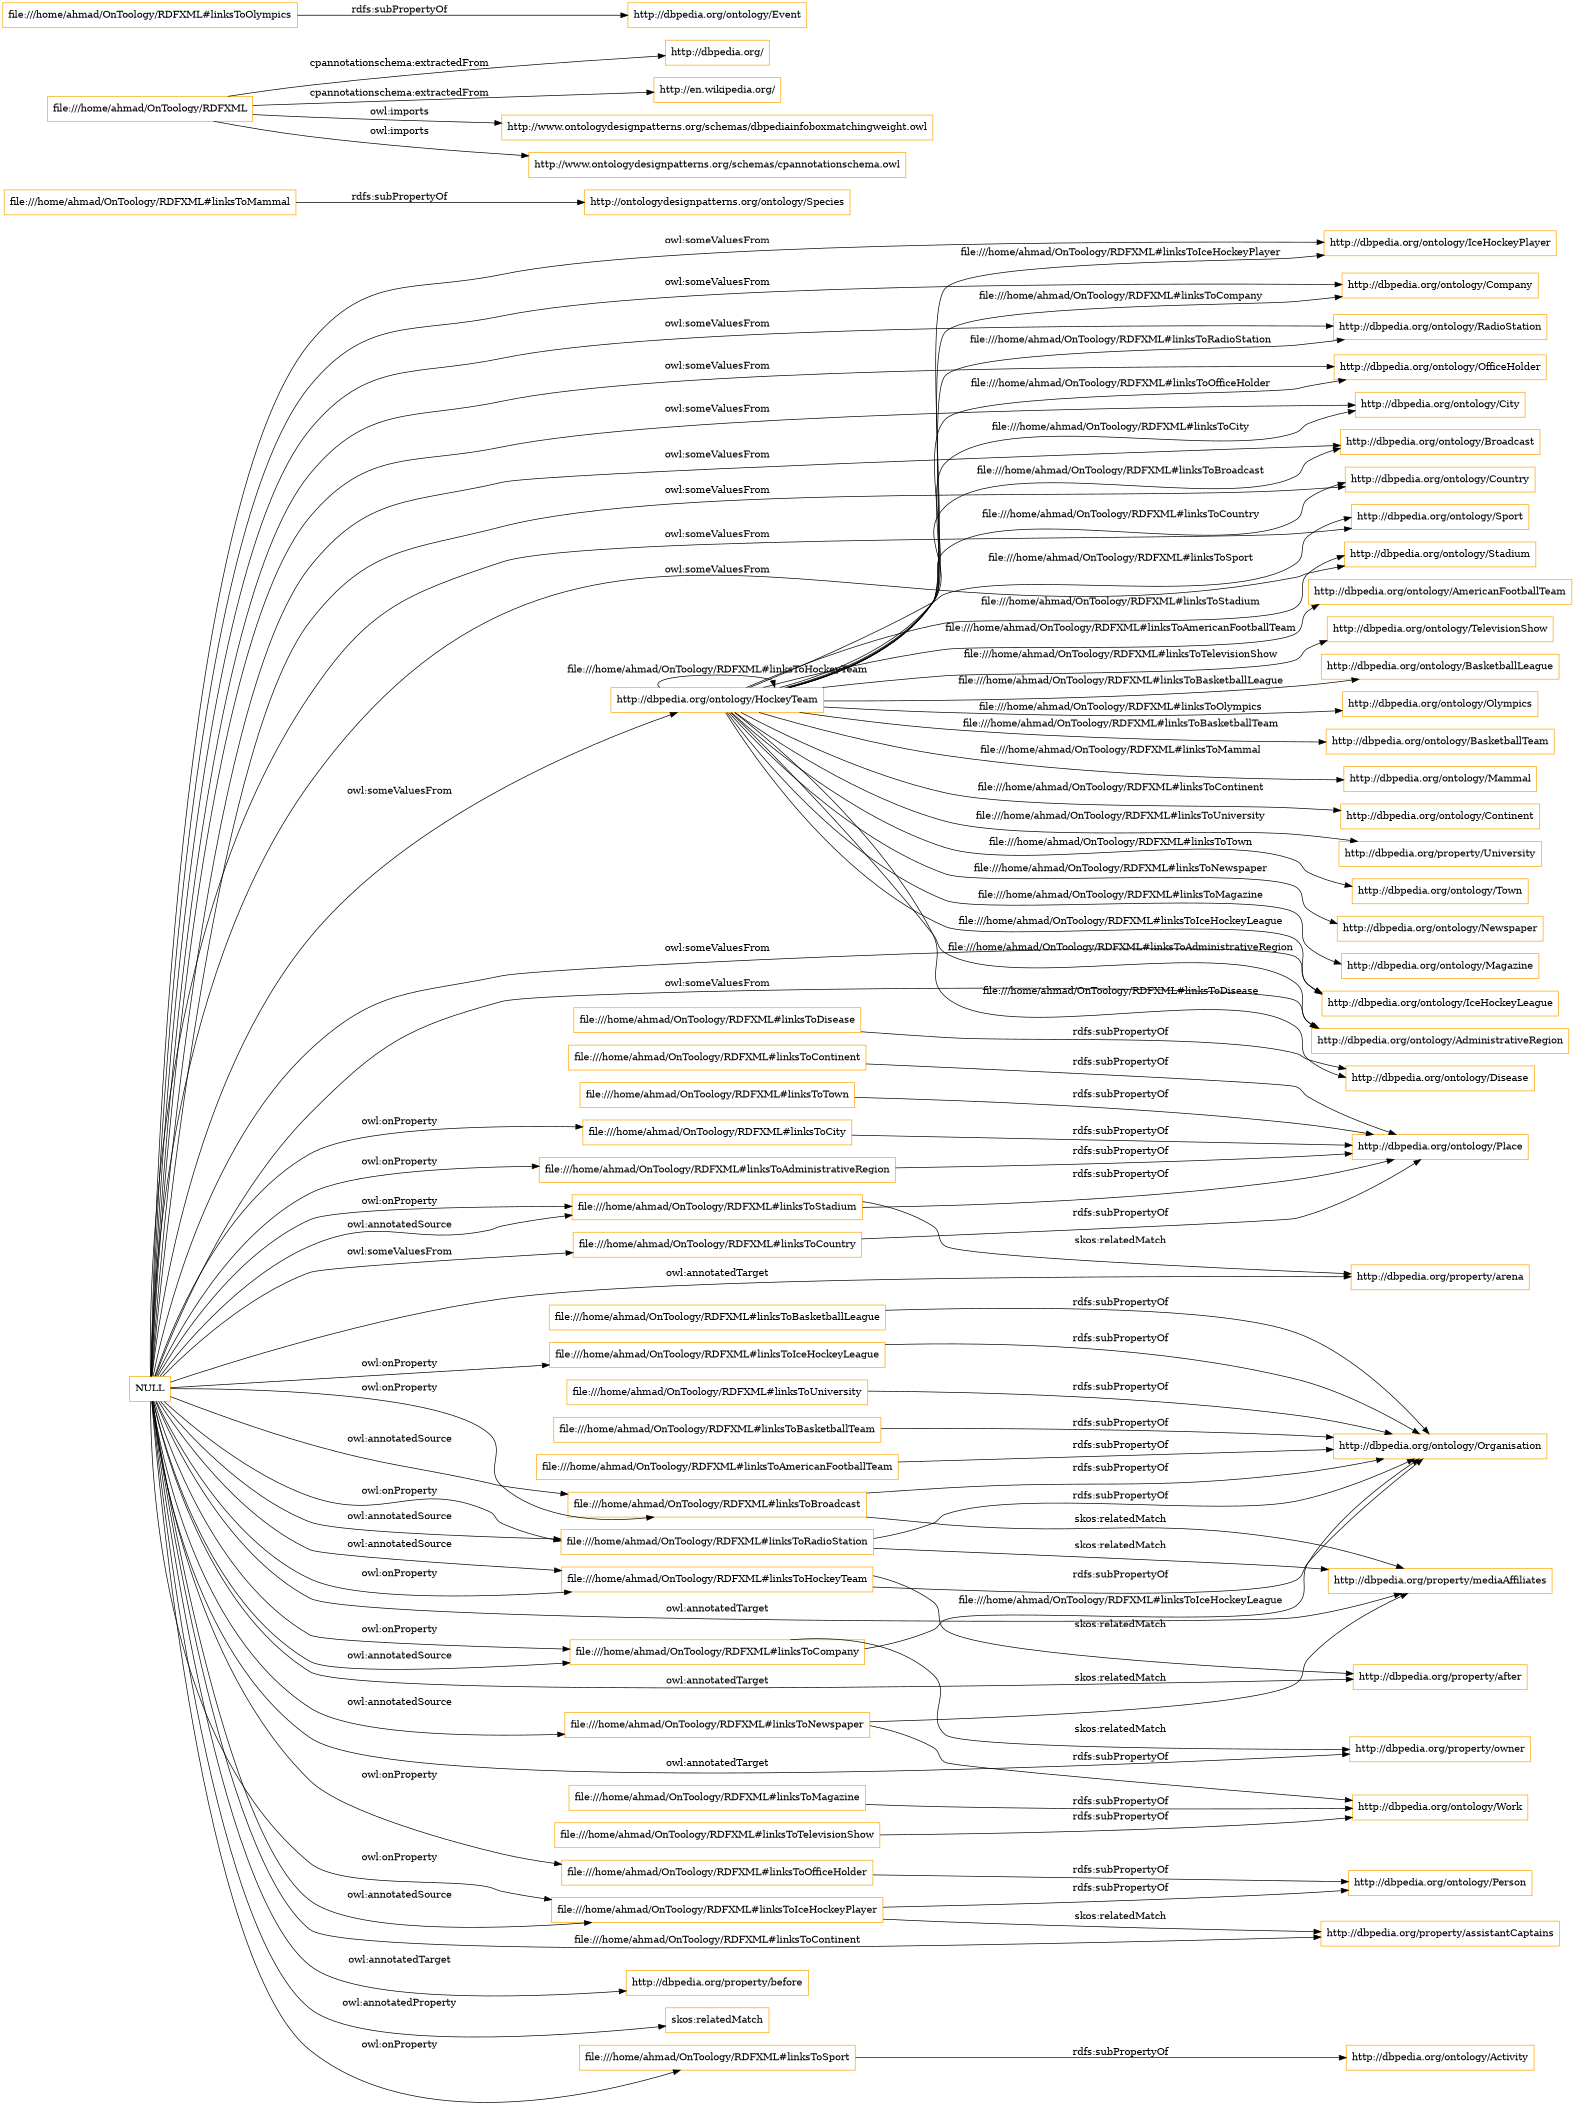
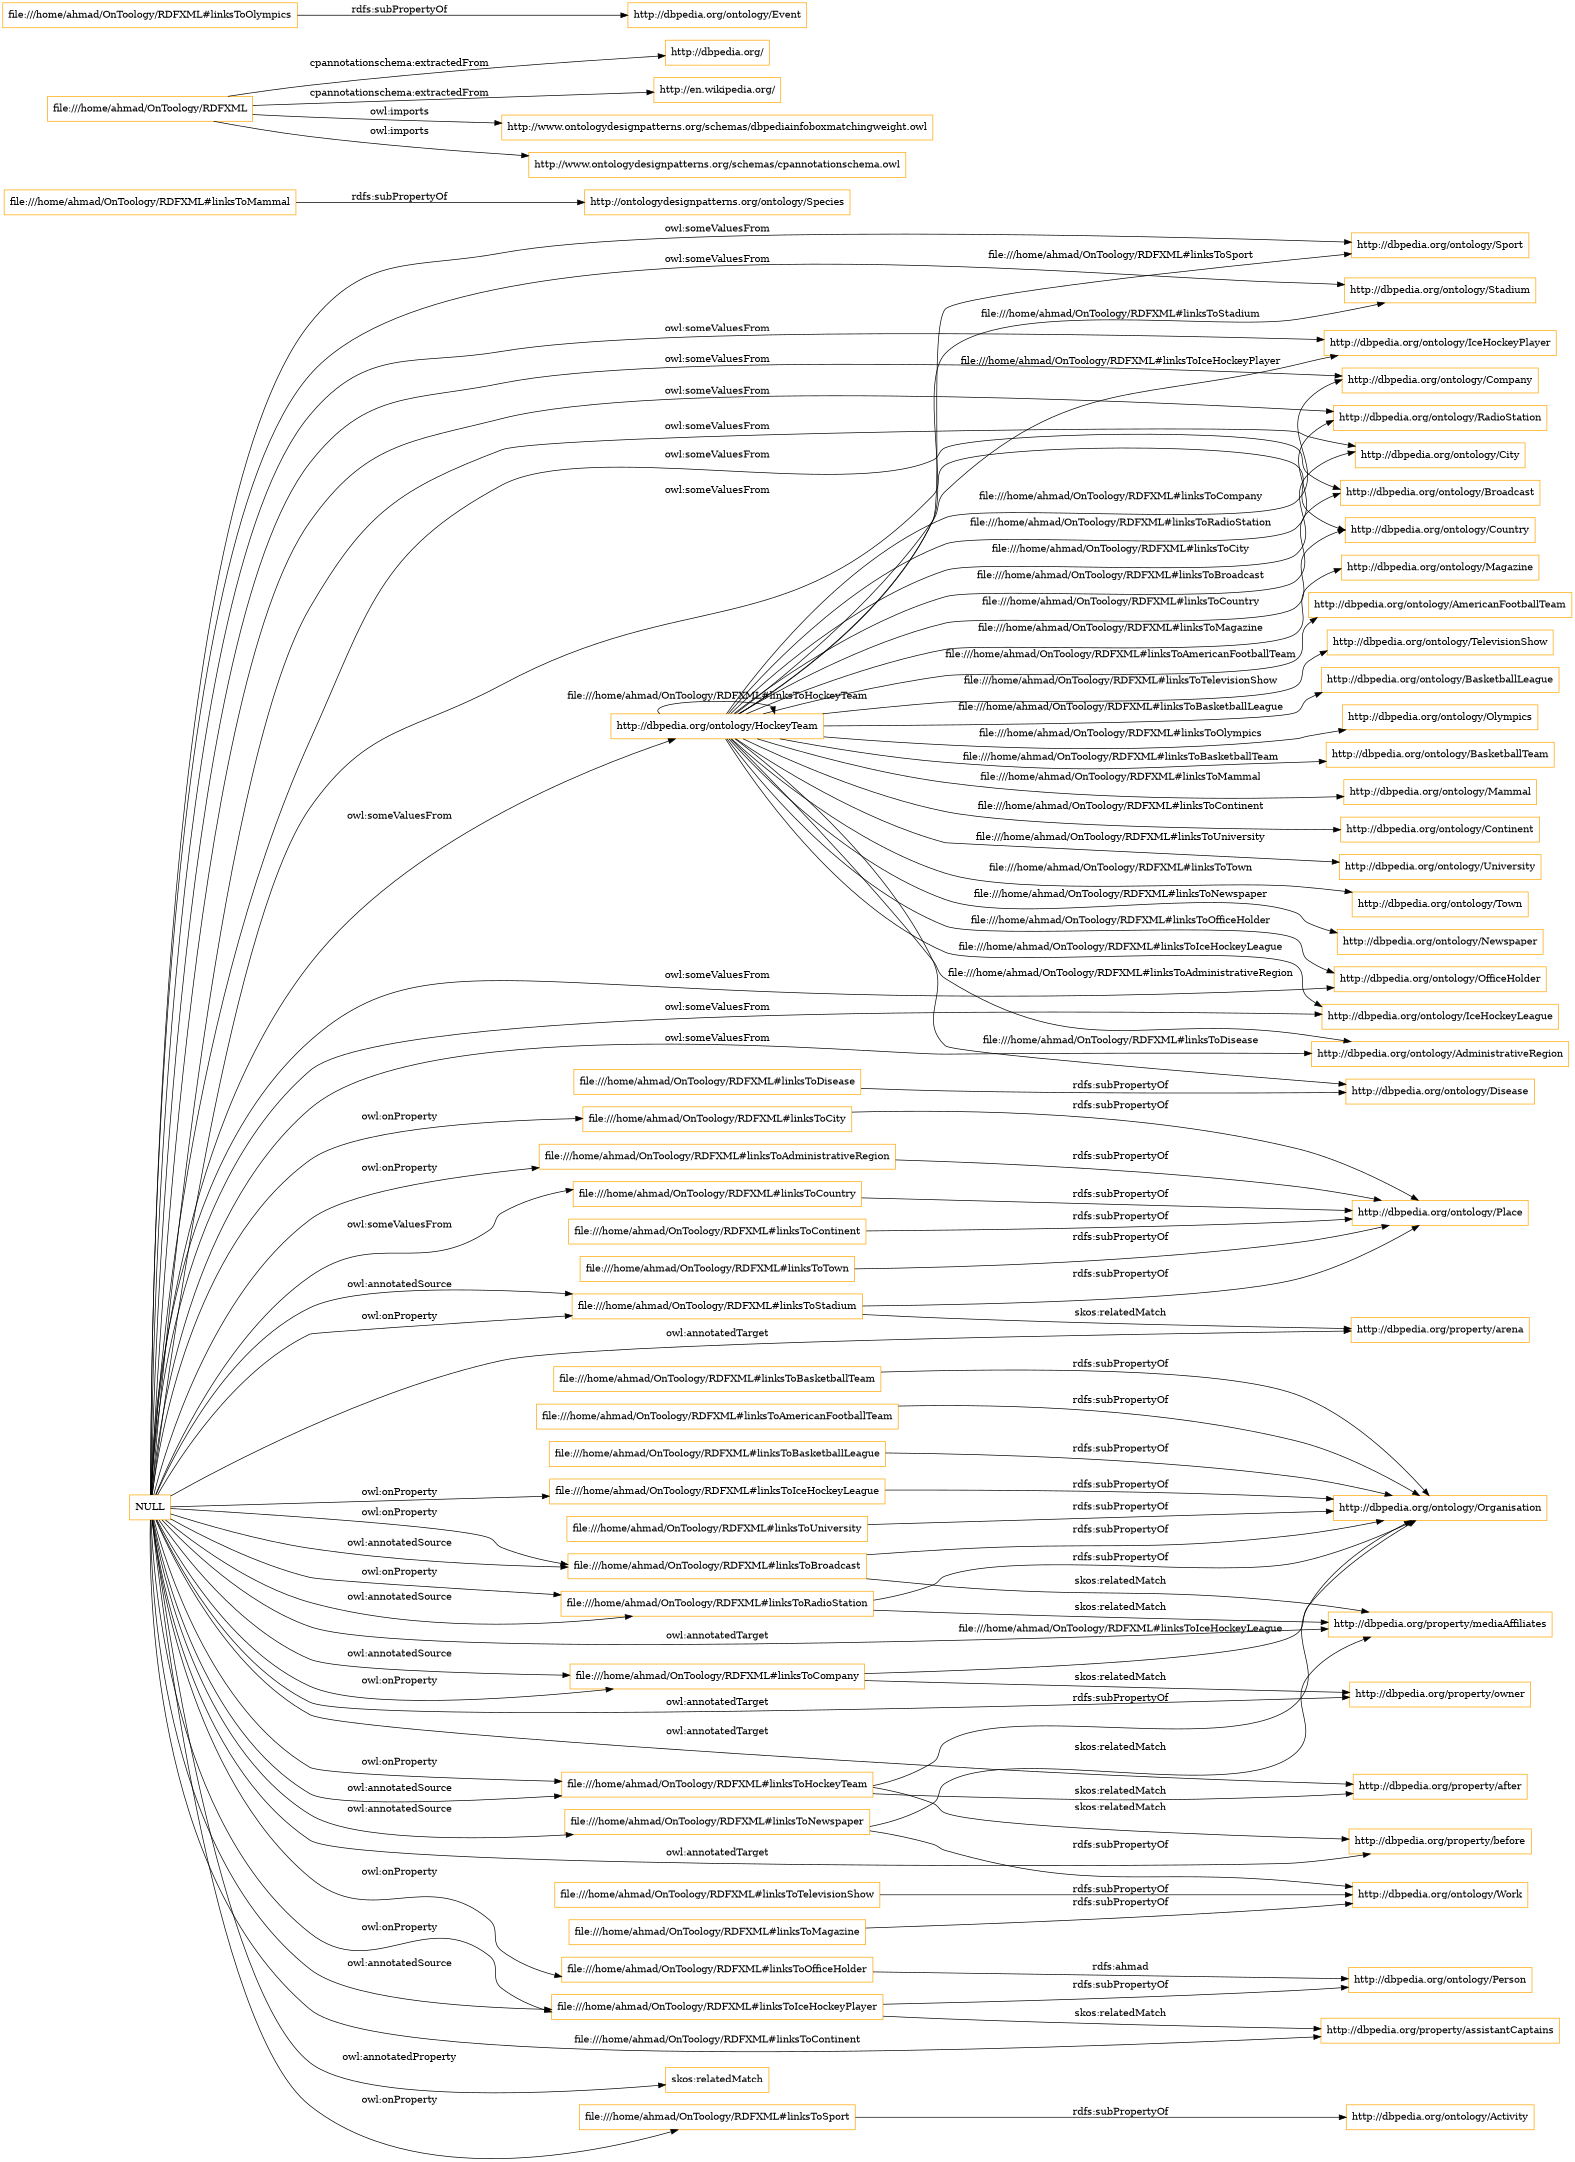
node "http://dbpedia.org/property/University": label "http://dbpedia.org/property/University" -> "http://dbpedia.org/ontology/University"
edge "file:///home/ahmad/OnToology/RDFXML#linksToHockeyTeam" -> "http://dbpedia.org/property/before": added, label "skos:relatedMatch"
edge "file:///home/ahmad/OnToology/RDFXML#linksToOfficeHolder" -> "http://dbpedia.org/ontology/Person": label "rdfs:subPropertyOf" -> "rdfs:ahmad"
